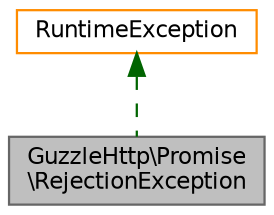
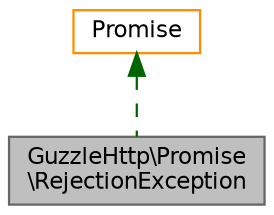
node "RuntimeException": label "RuntimeException" -> "Promise"
